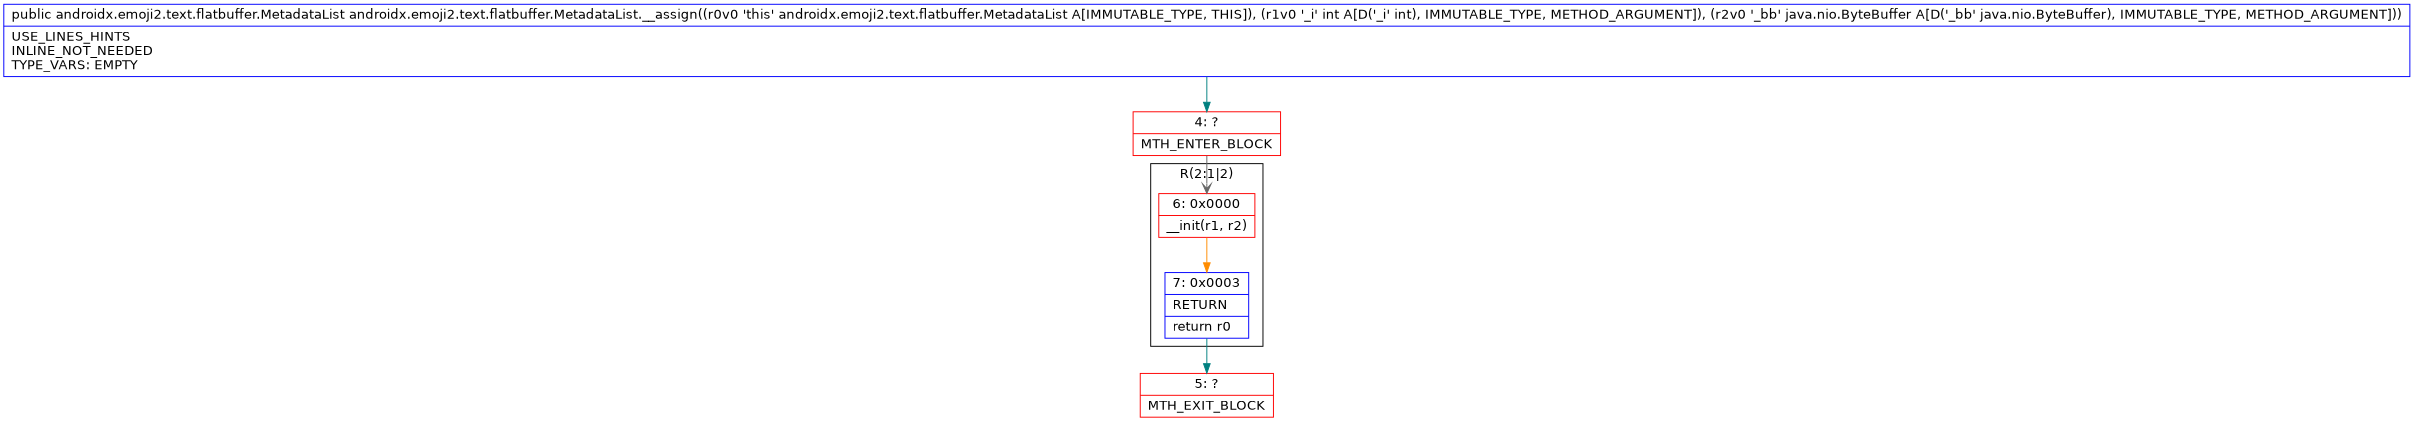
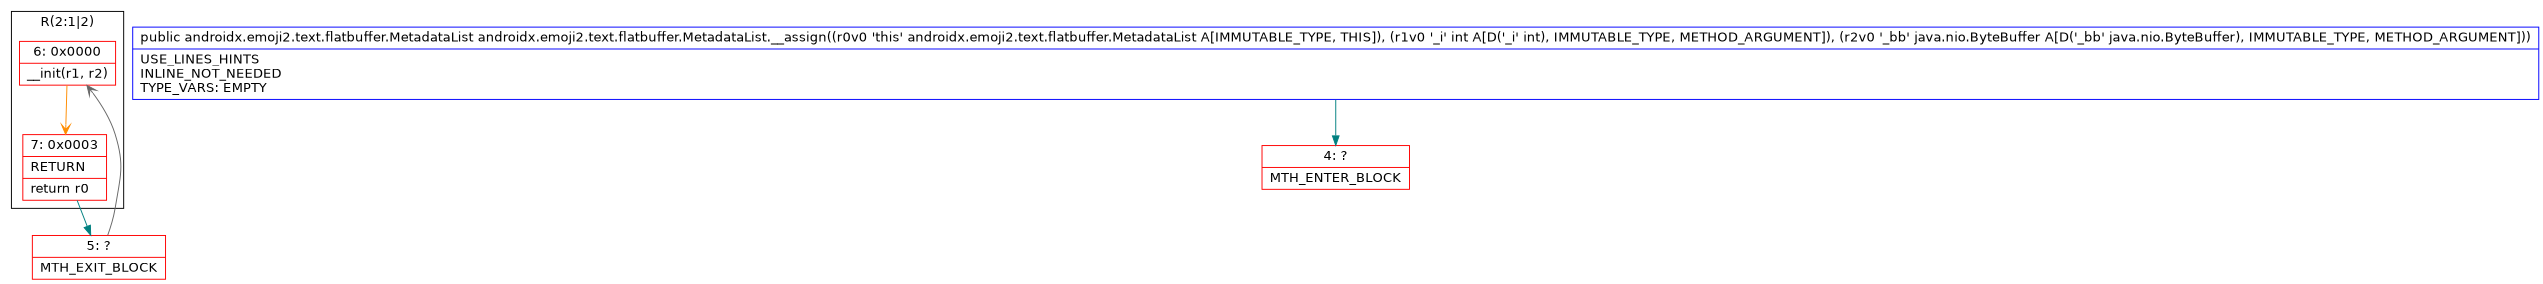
edge "4: ?" -> "6: 0x0000": now "5: ?" -> "6: 0x0000"
edge "6: 0x0000" -> "7: 0x0003": arrowhead normal -> vee
node "7: 0x0003": color blue -> red
